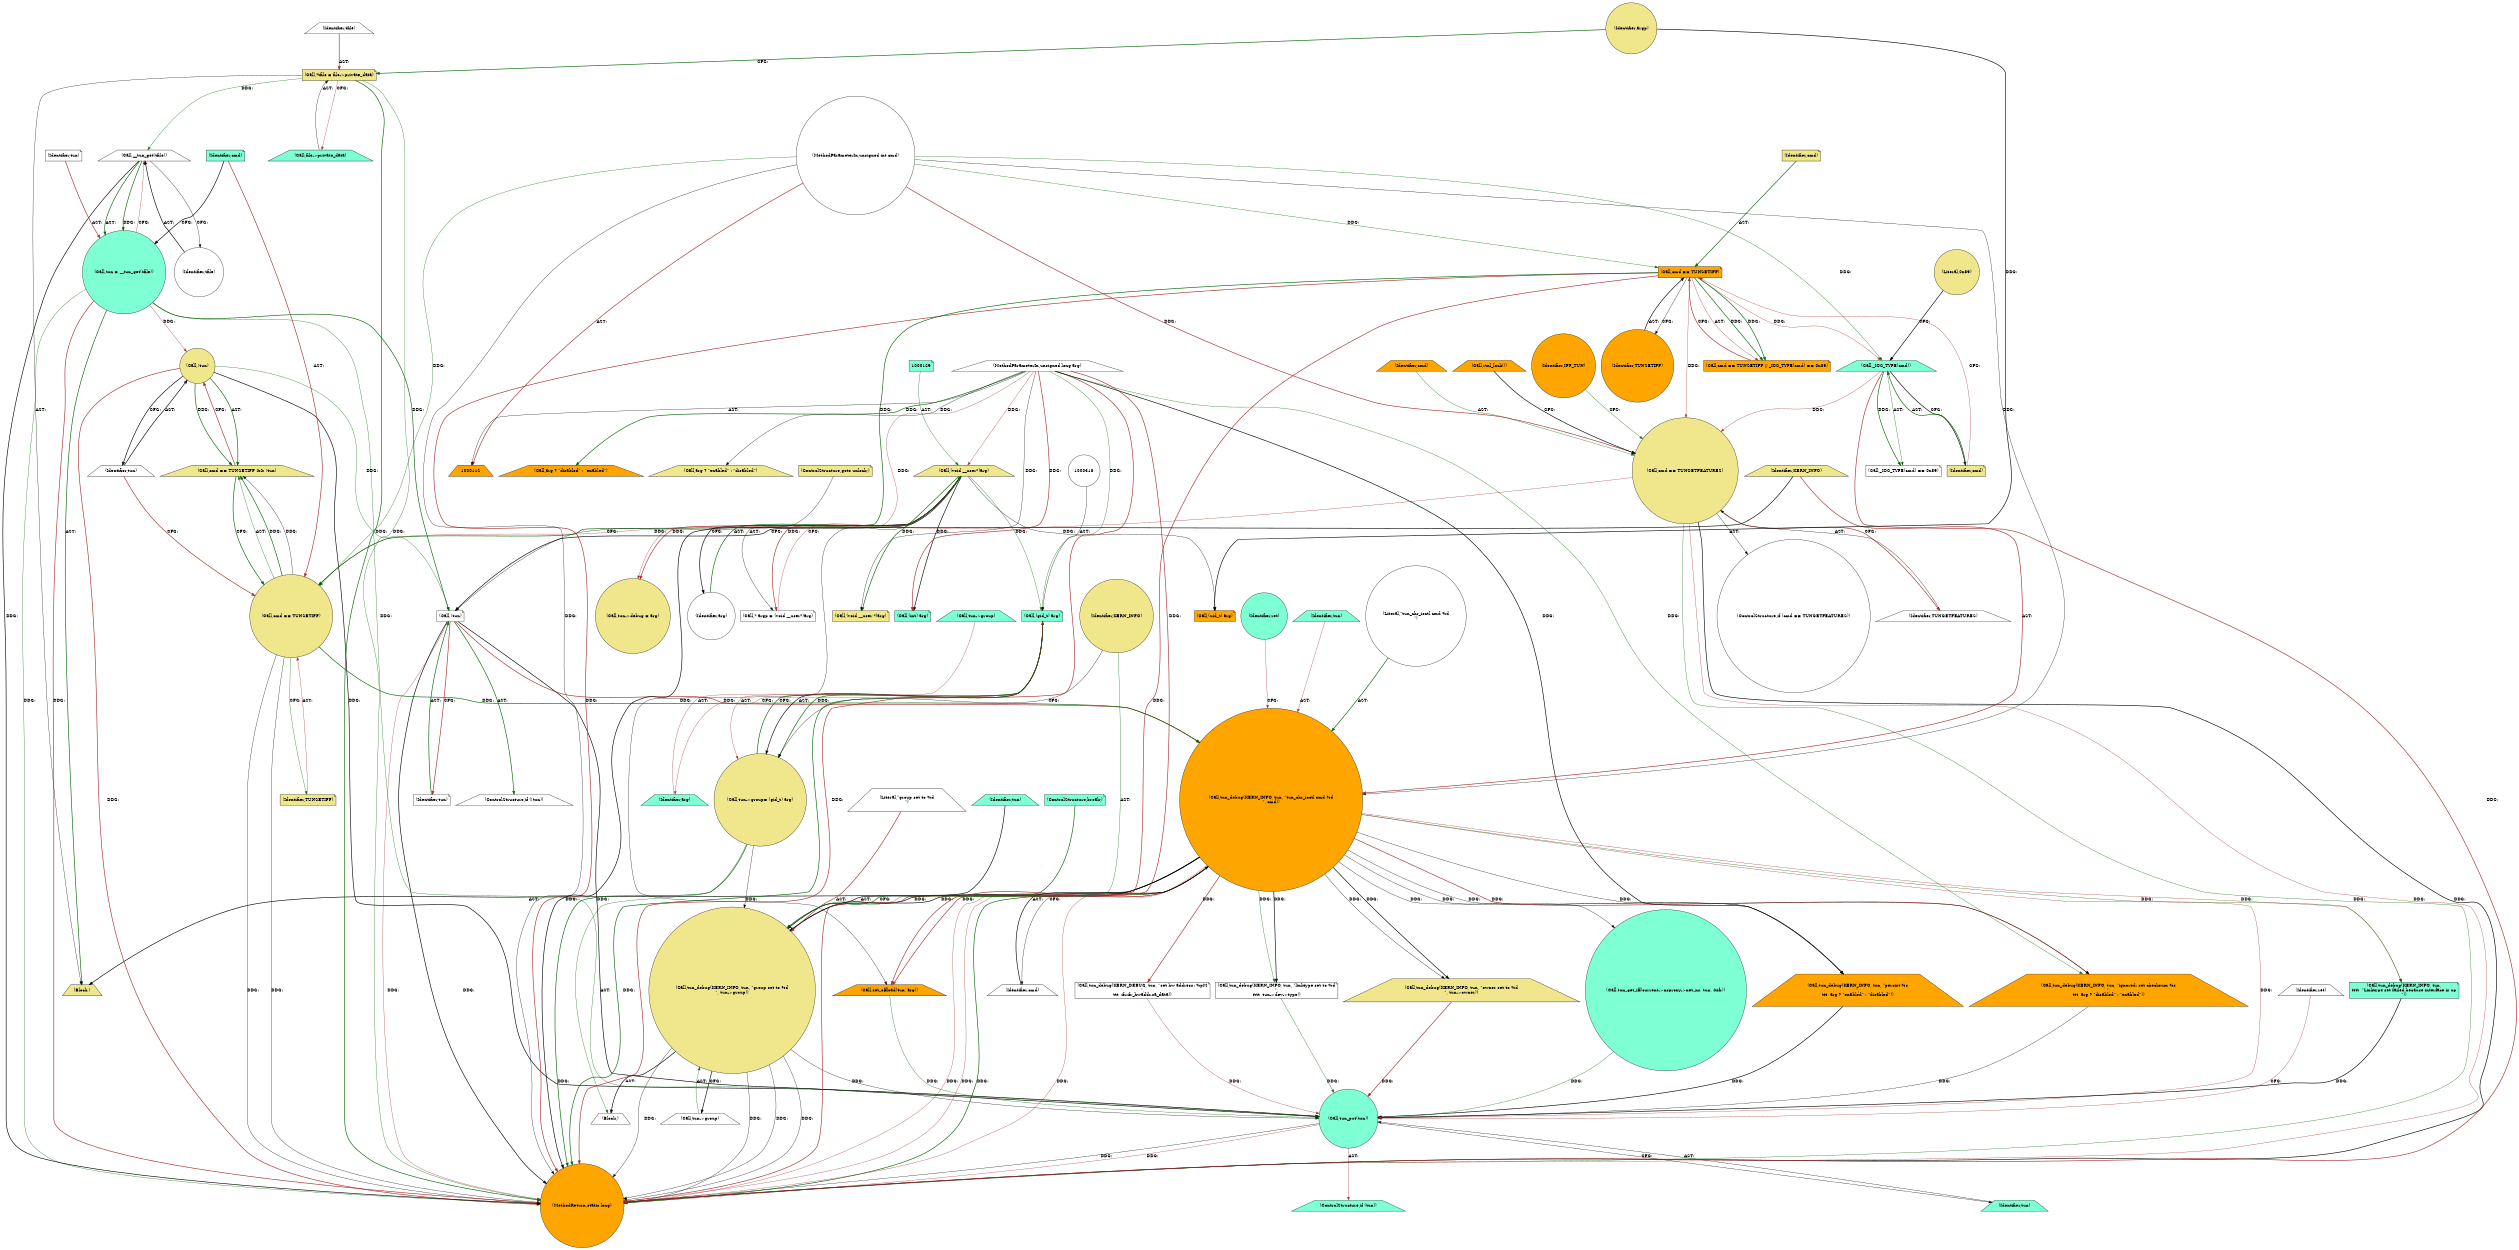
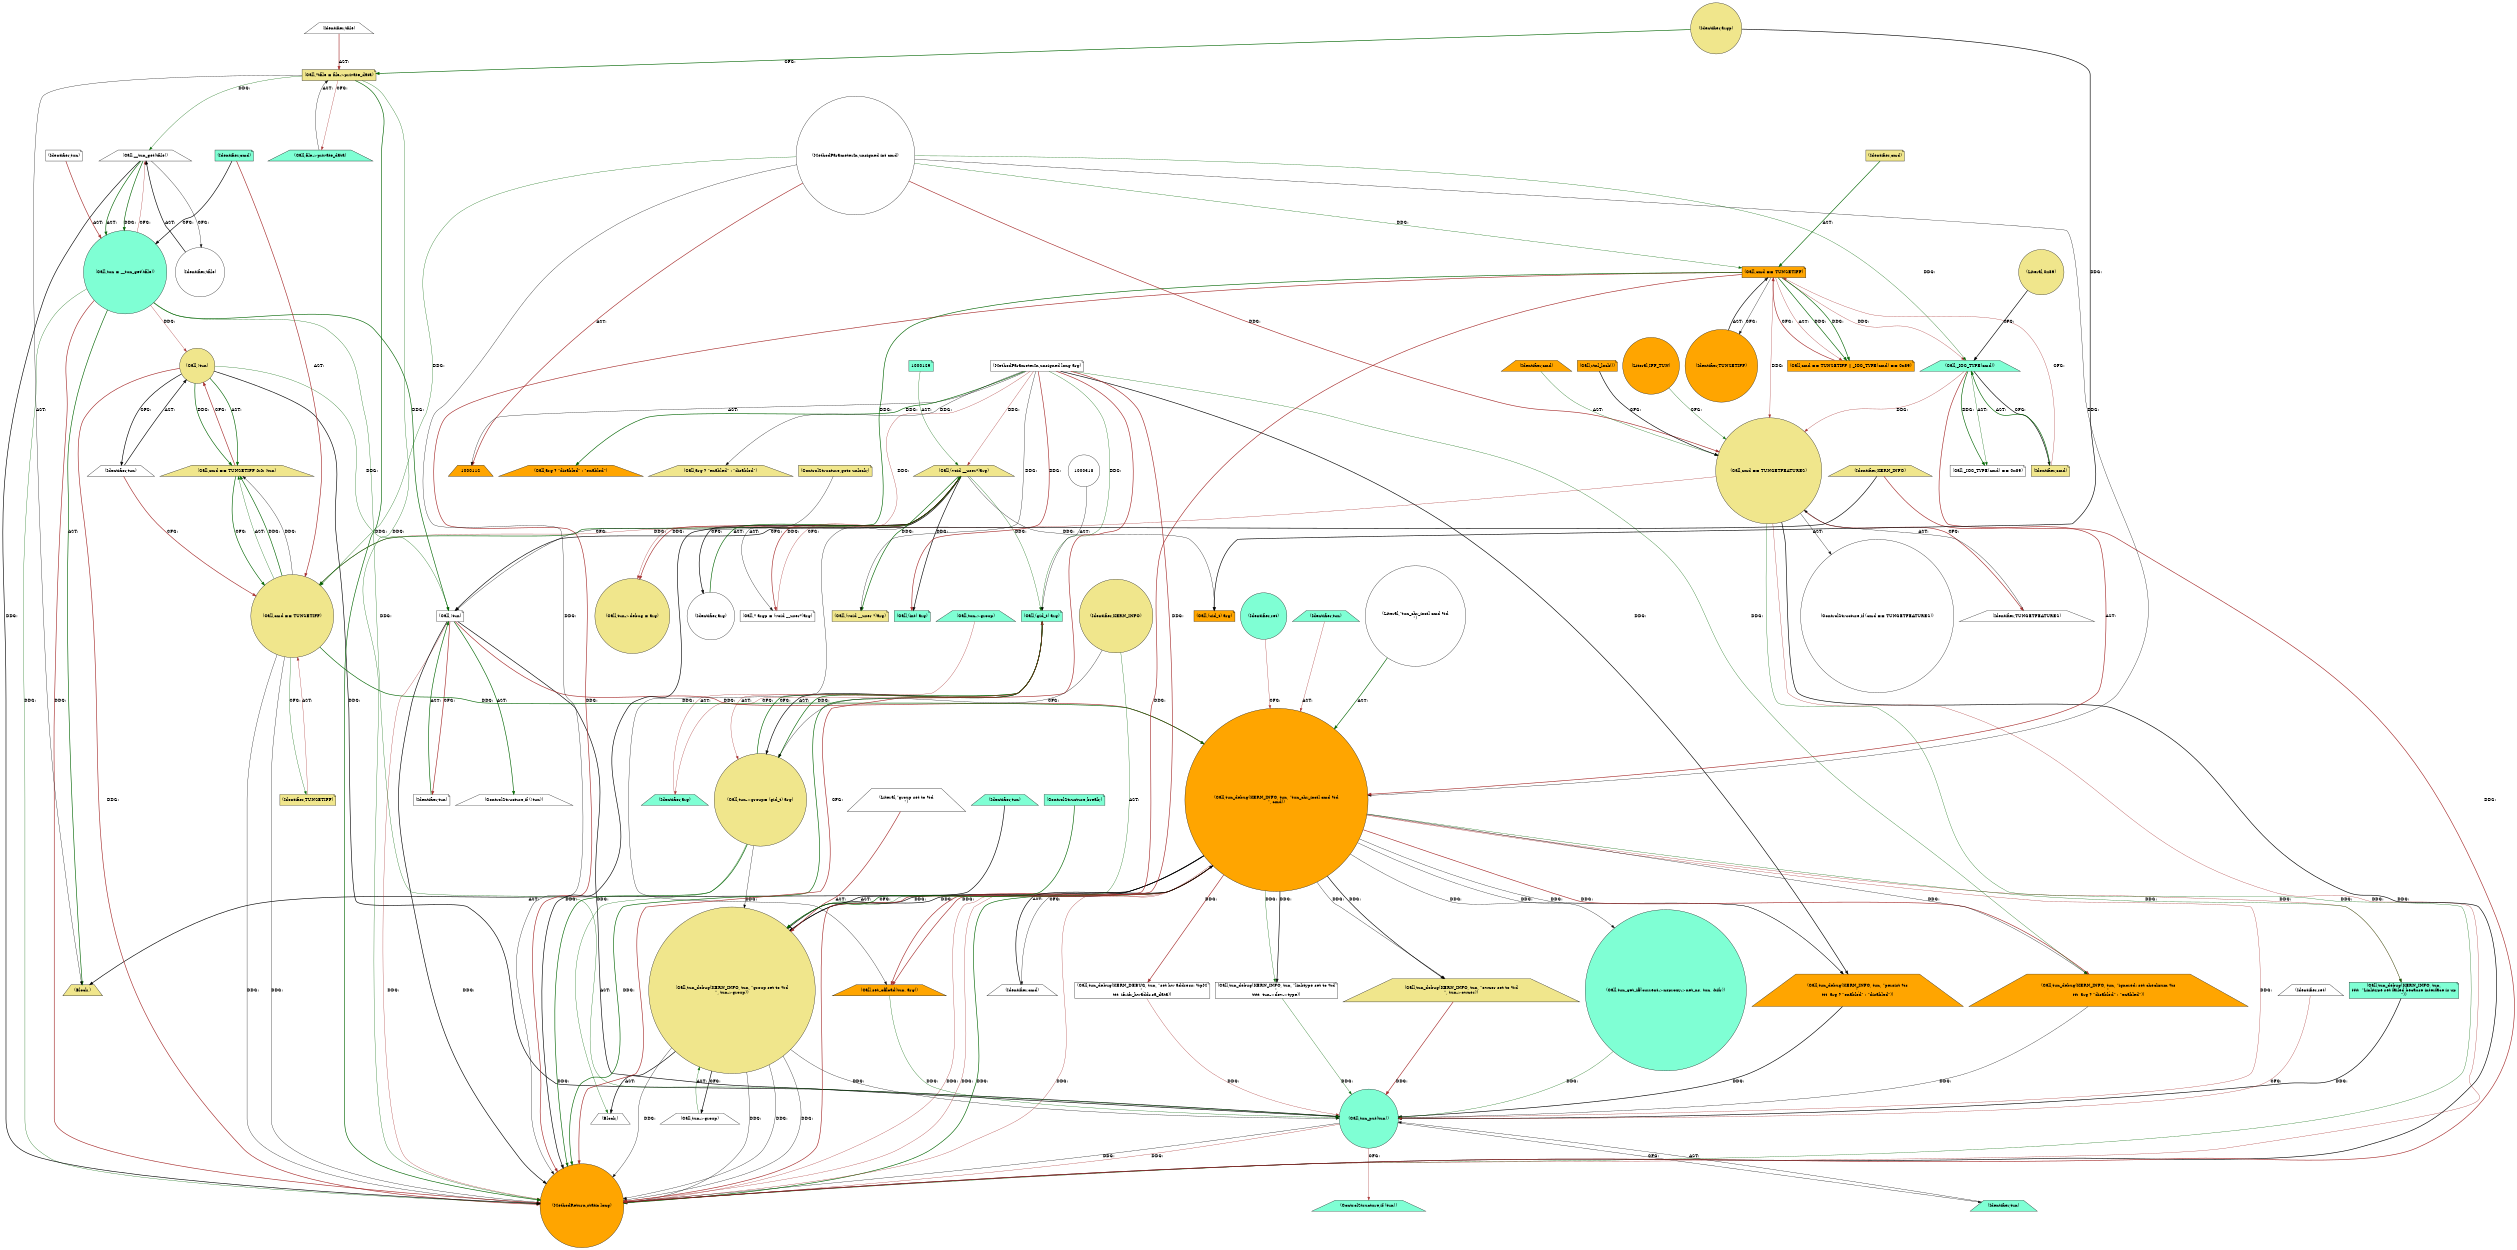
node "(MethodParameterIn,unsigned long arg)": shape trapezium -> note
node "(Call,rtnl_lock())": shape trapezium -> note
node "(Identifier,IFF_TUN)": label "(Identifier,IFF_TUN)" -> "(Literal,IFF_TUN)"
edge "(MethodParameterIn,unsigned long arg)" -> "(MethodReturn,static long)": label "DDG: " -> "CFG: "
edge "(Call,tun_put(tun))" -> "(ControlStructure,if (tun))": label "AST: " -> "CFG: "
